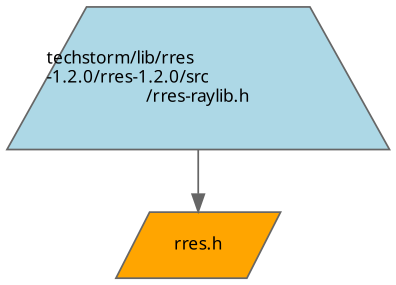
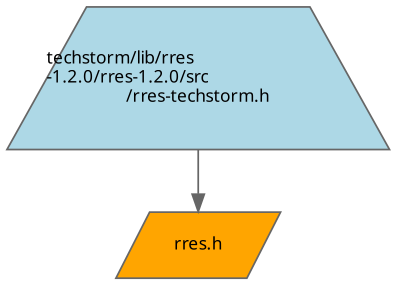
node "techstorm/lib/rres -1.2.0/rres-1.2.0/src /rres-raylib.h": label "techstorm/lib/rres -1.2.0/rres-1.2.0/src /rres-raylib.h" -> "techstorm/lib/rres -1.2.0/rres-1.2.0/src /rres-techstorm.h"
